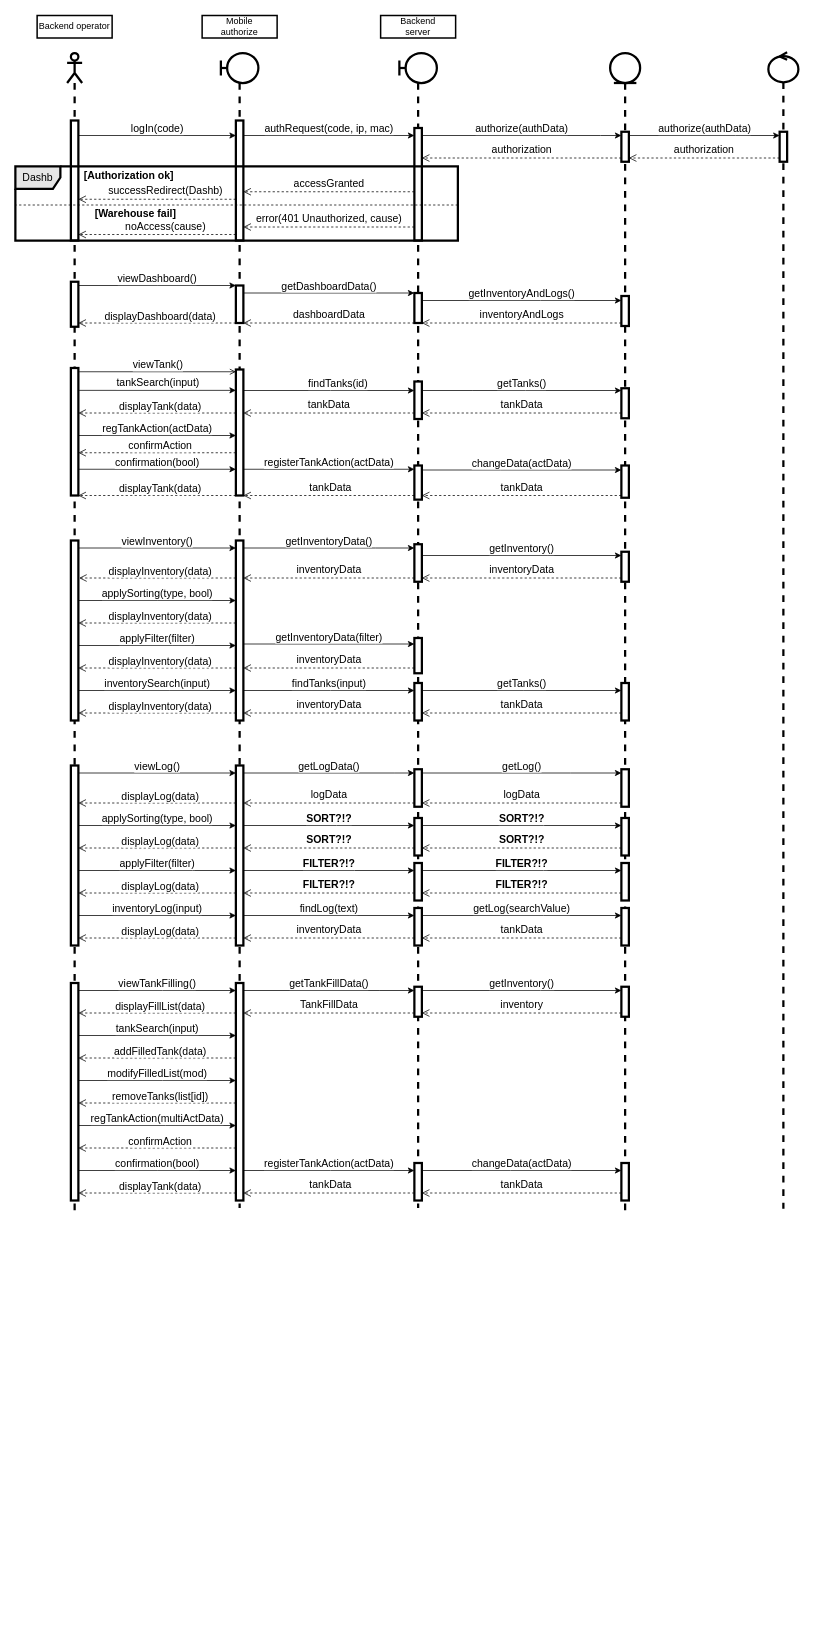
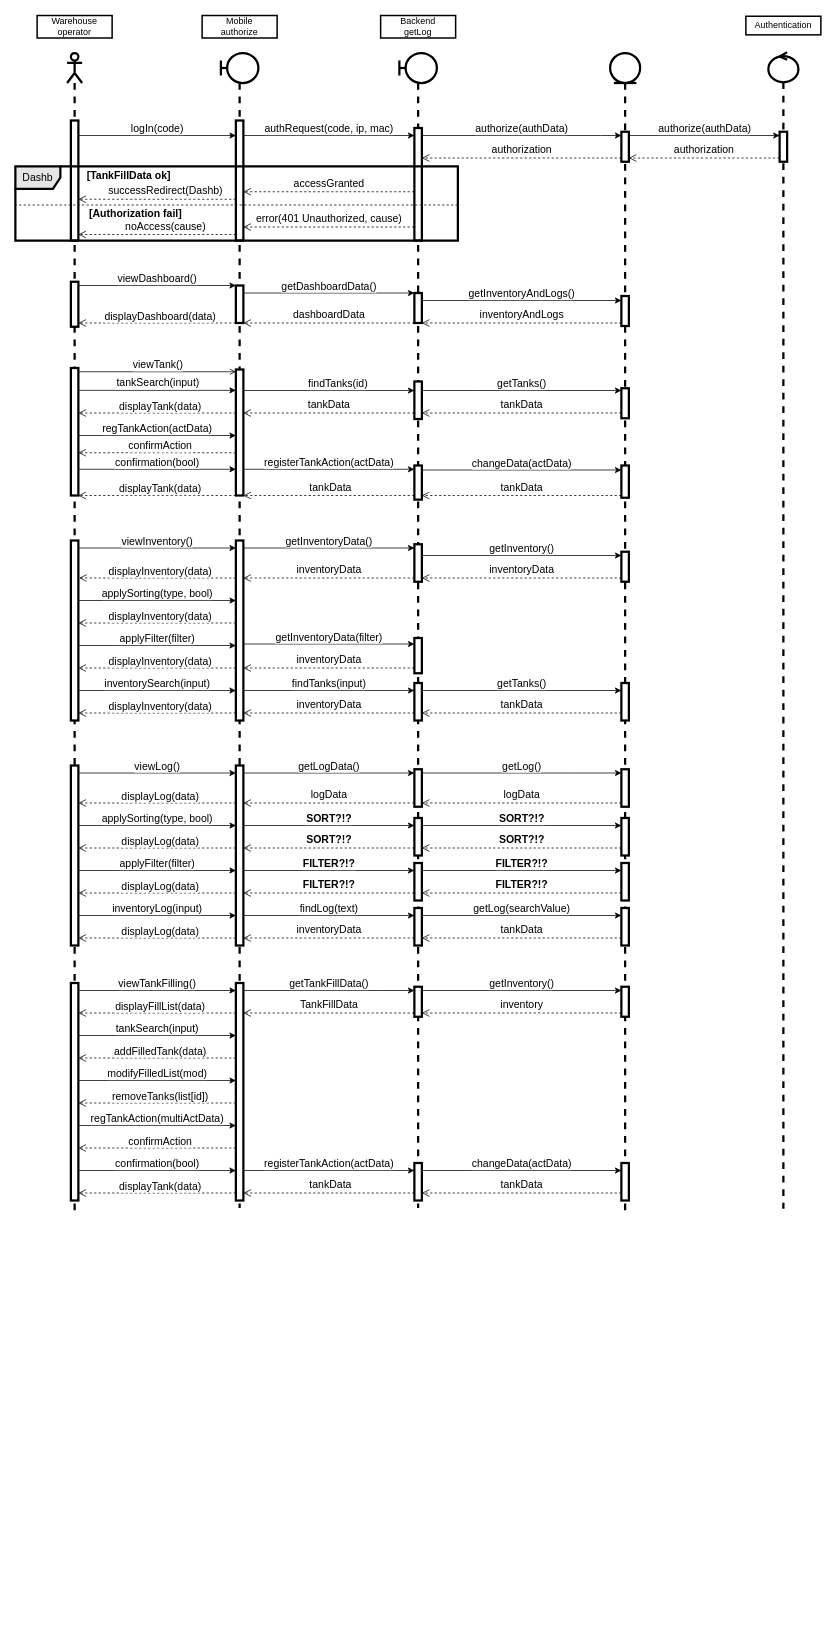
node "Authentication": added
node "Backend operator": label "Backend operator" -> "Warehouse operator"
node "Backend server": label "Backend server" -> "Backend getLog"
node "[Authorization ok]": label "[Authorization ok]" -> "[TankFillData ok]"
node "[Warehouse fail]": label "[Warehouse fail]" -> "[Authorization fail]"
